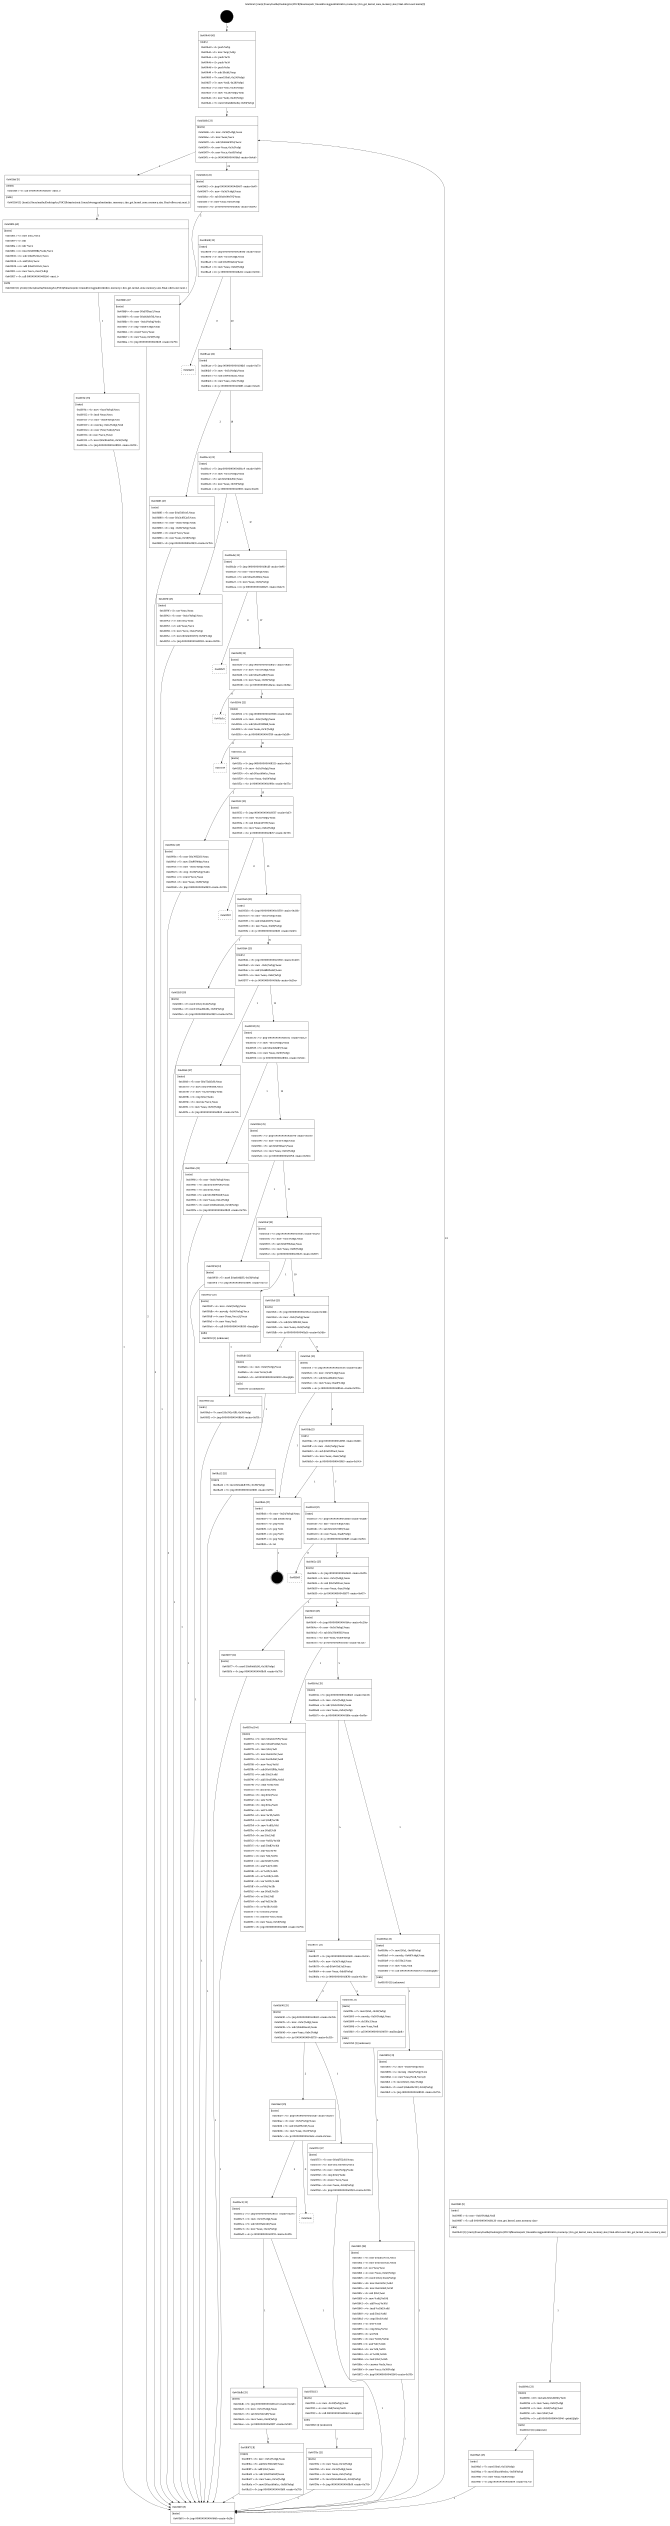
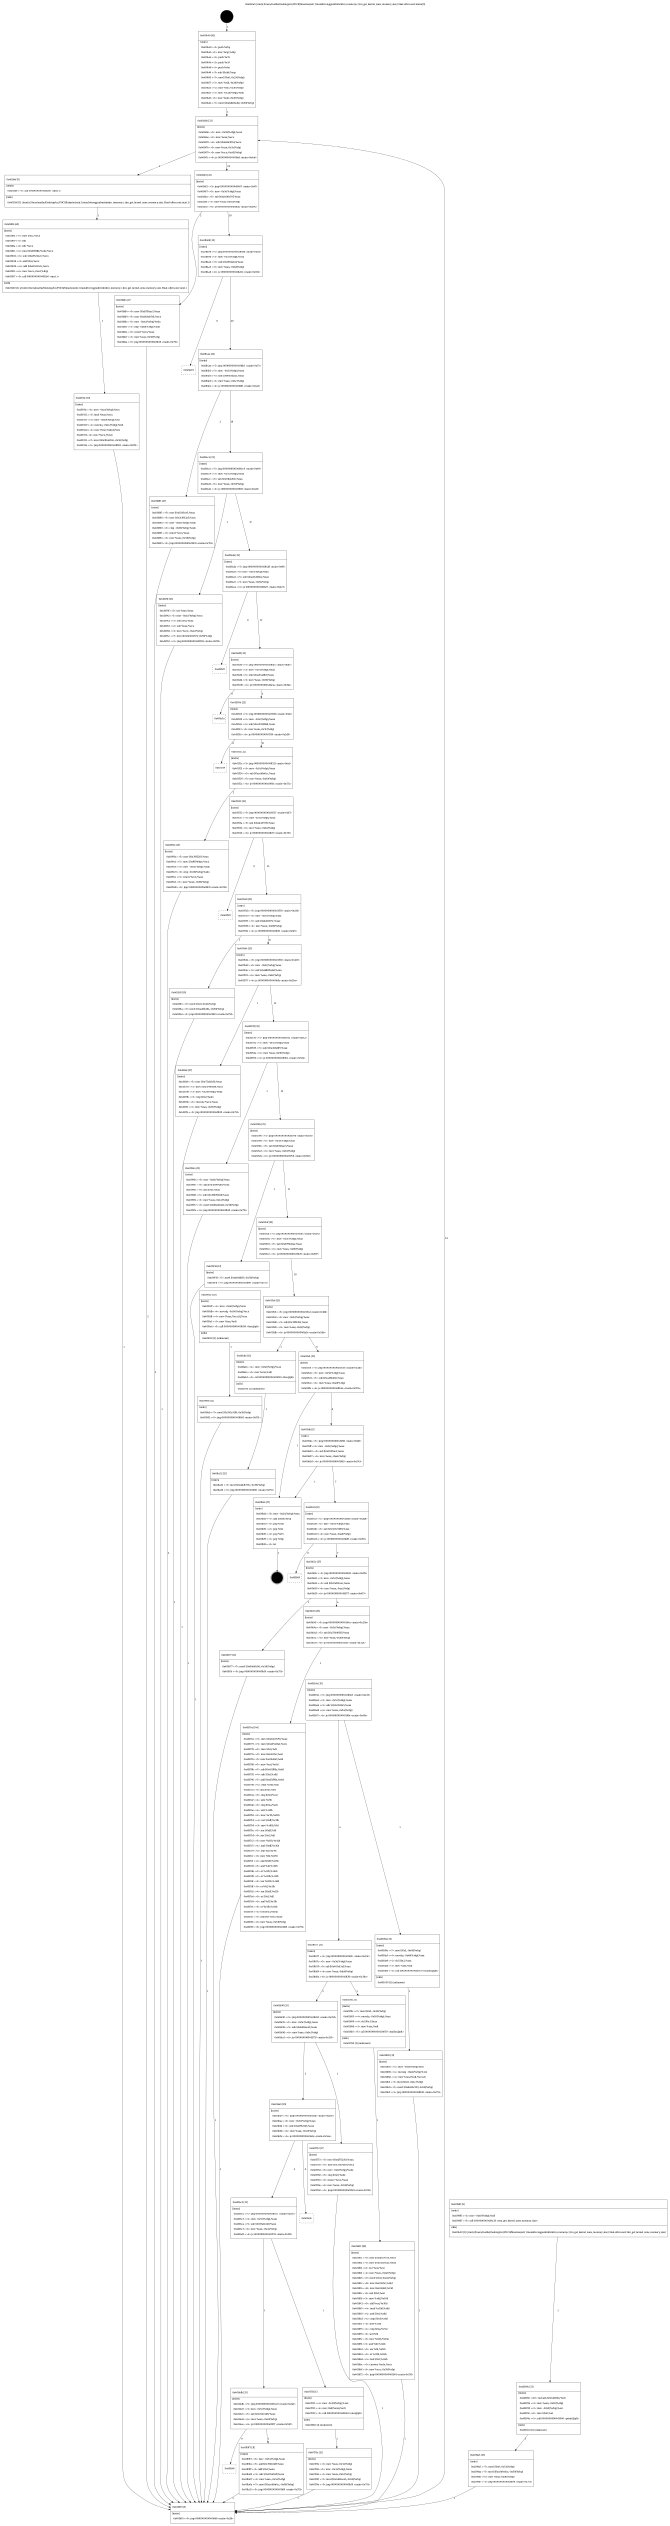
edge "0x401482 [22]" -> "0x401498 [22]": added, label "20"
edge "0x40151c [22]" -> "0x401532 [25]": removed, label "15"
edge "0x4015af [25]" -> "0x4019d7 [20]": removed, label "1"
edge "0x401645 [25]" -> "0x40165e [25]": removed, label "5"
node "0x4016f4": added
